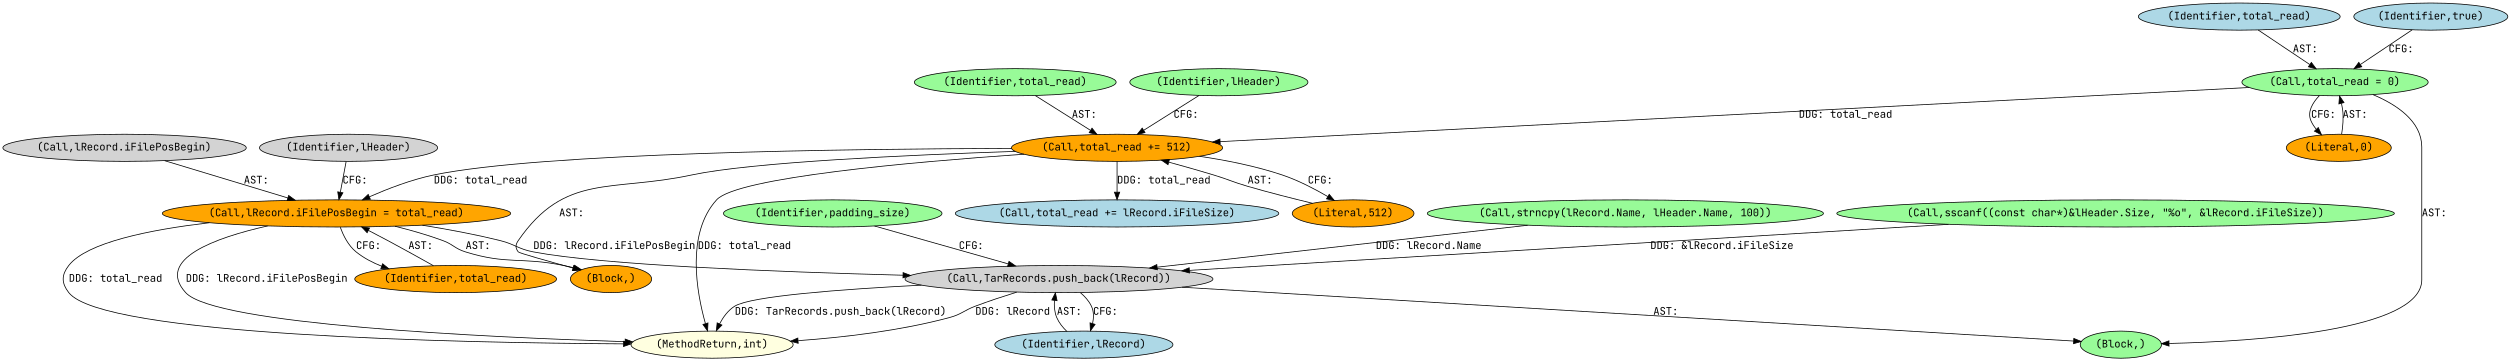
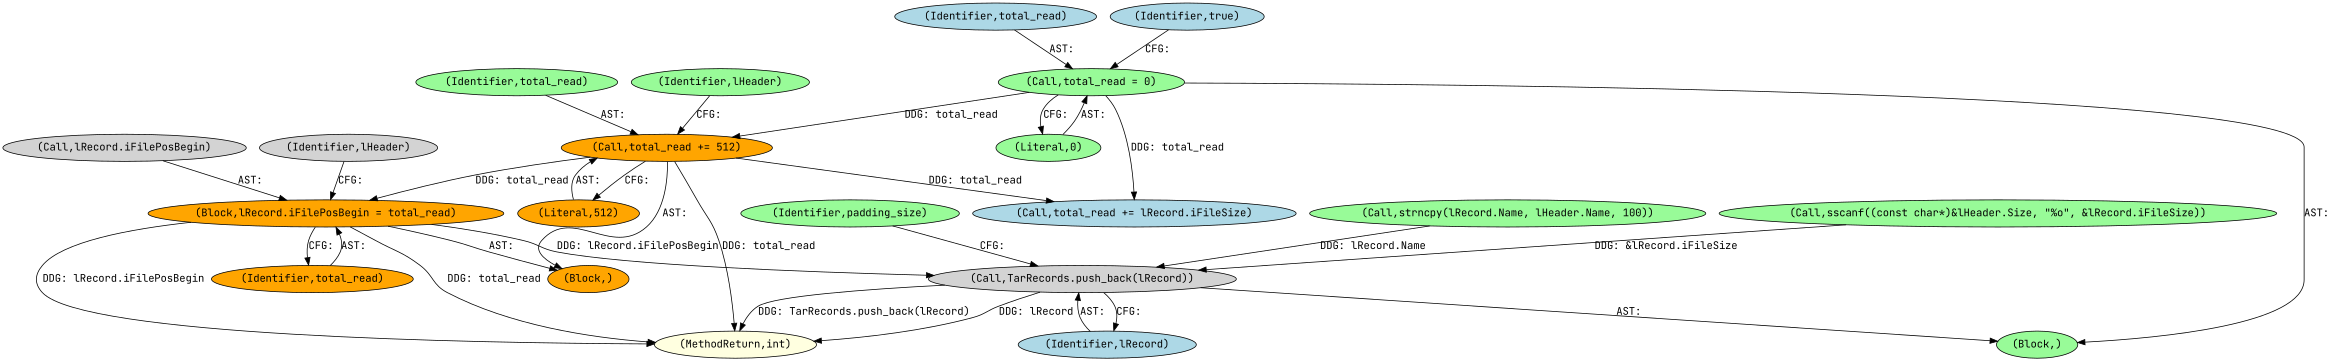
edge "(Call,total_read = 0)" -> "(Call,total_read += lRecord.iFileSize)": added, label "DDG: total_read"
node "(Literal,0)": fillcolor orange -> palegreen
node "(Call,lRecord.iFilePosBegin = total_read)": label "(Call,lRecord.iFilePosBegin = total_read)" -> "(Block,lRecord.iFilePosBegin = total_read)"
